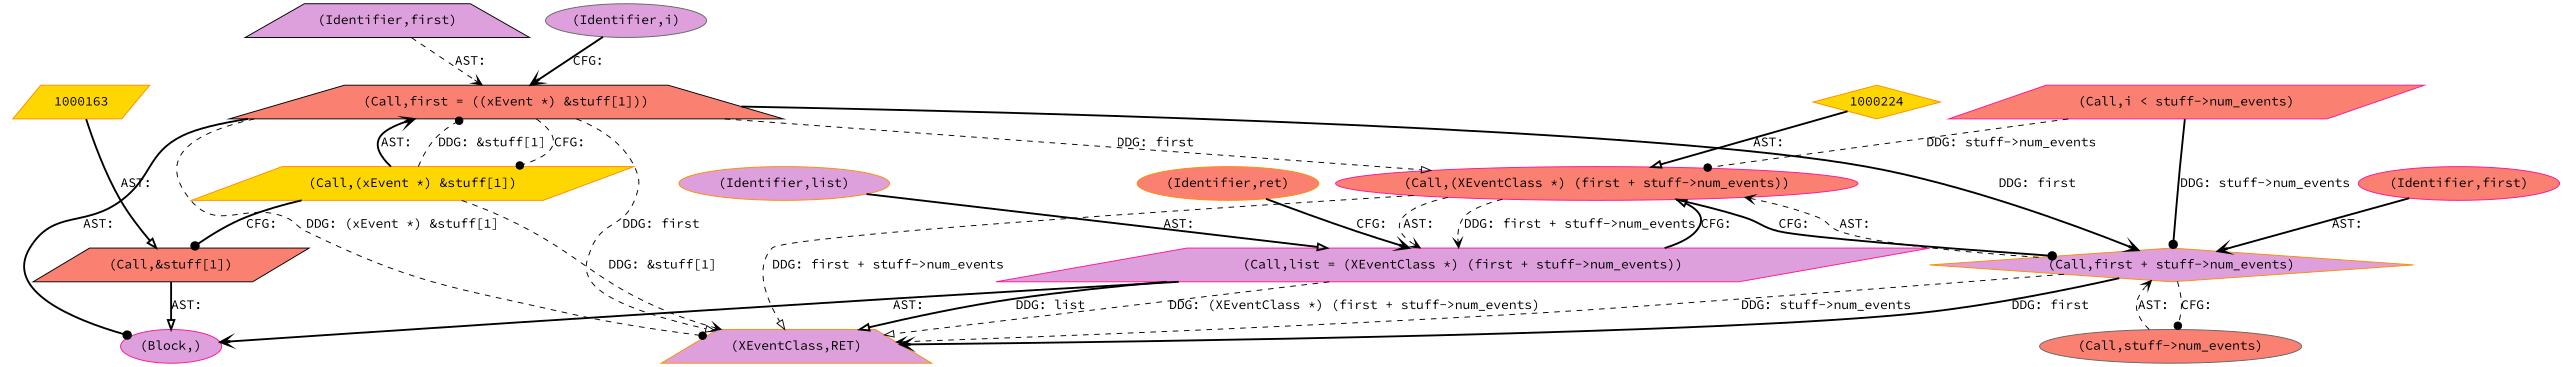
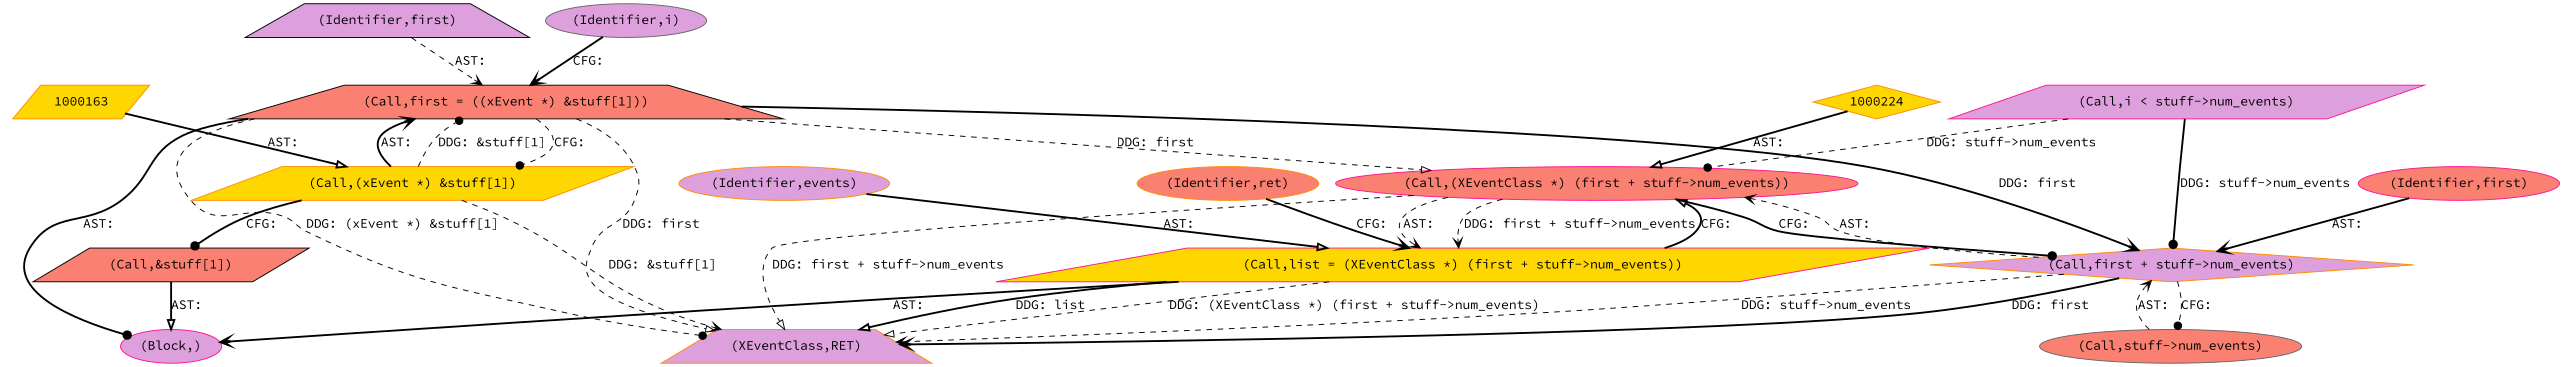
node "(Call,i < stuff->num_events)": fillcolor salmon -> plum
edge "1000163" -> "(Call,&stuff[1])": now "1000163" -> "(Call,(xEvent *) &stuff[1])"
node "(Identifier,list)": label "(Identifier,list)" -> "(Identifier,events)"
node "(Call,list = (XEventClass *) (first + stuff->num_events))": fillcolor plum -> gold
